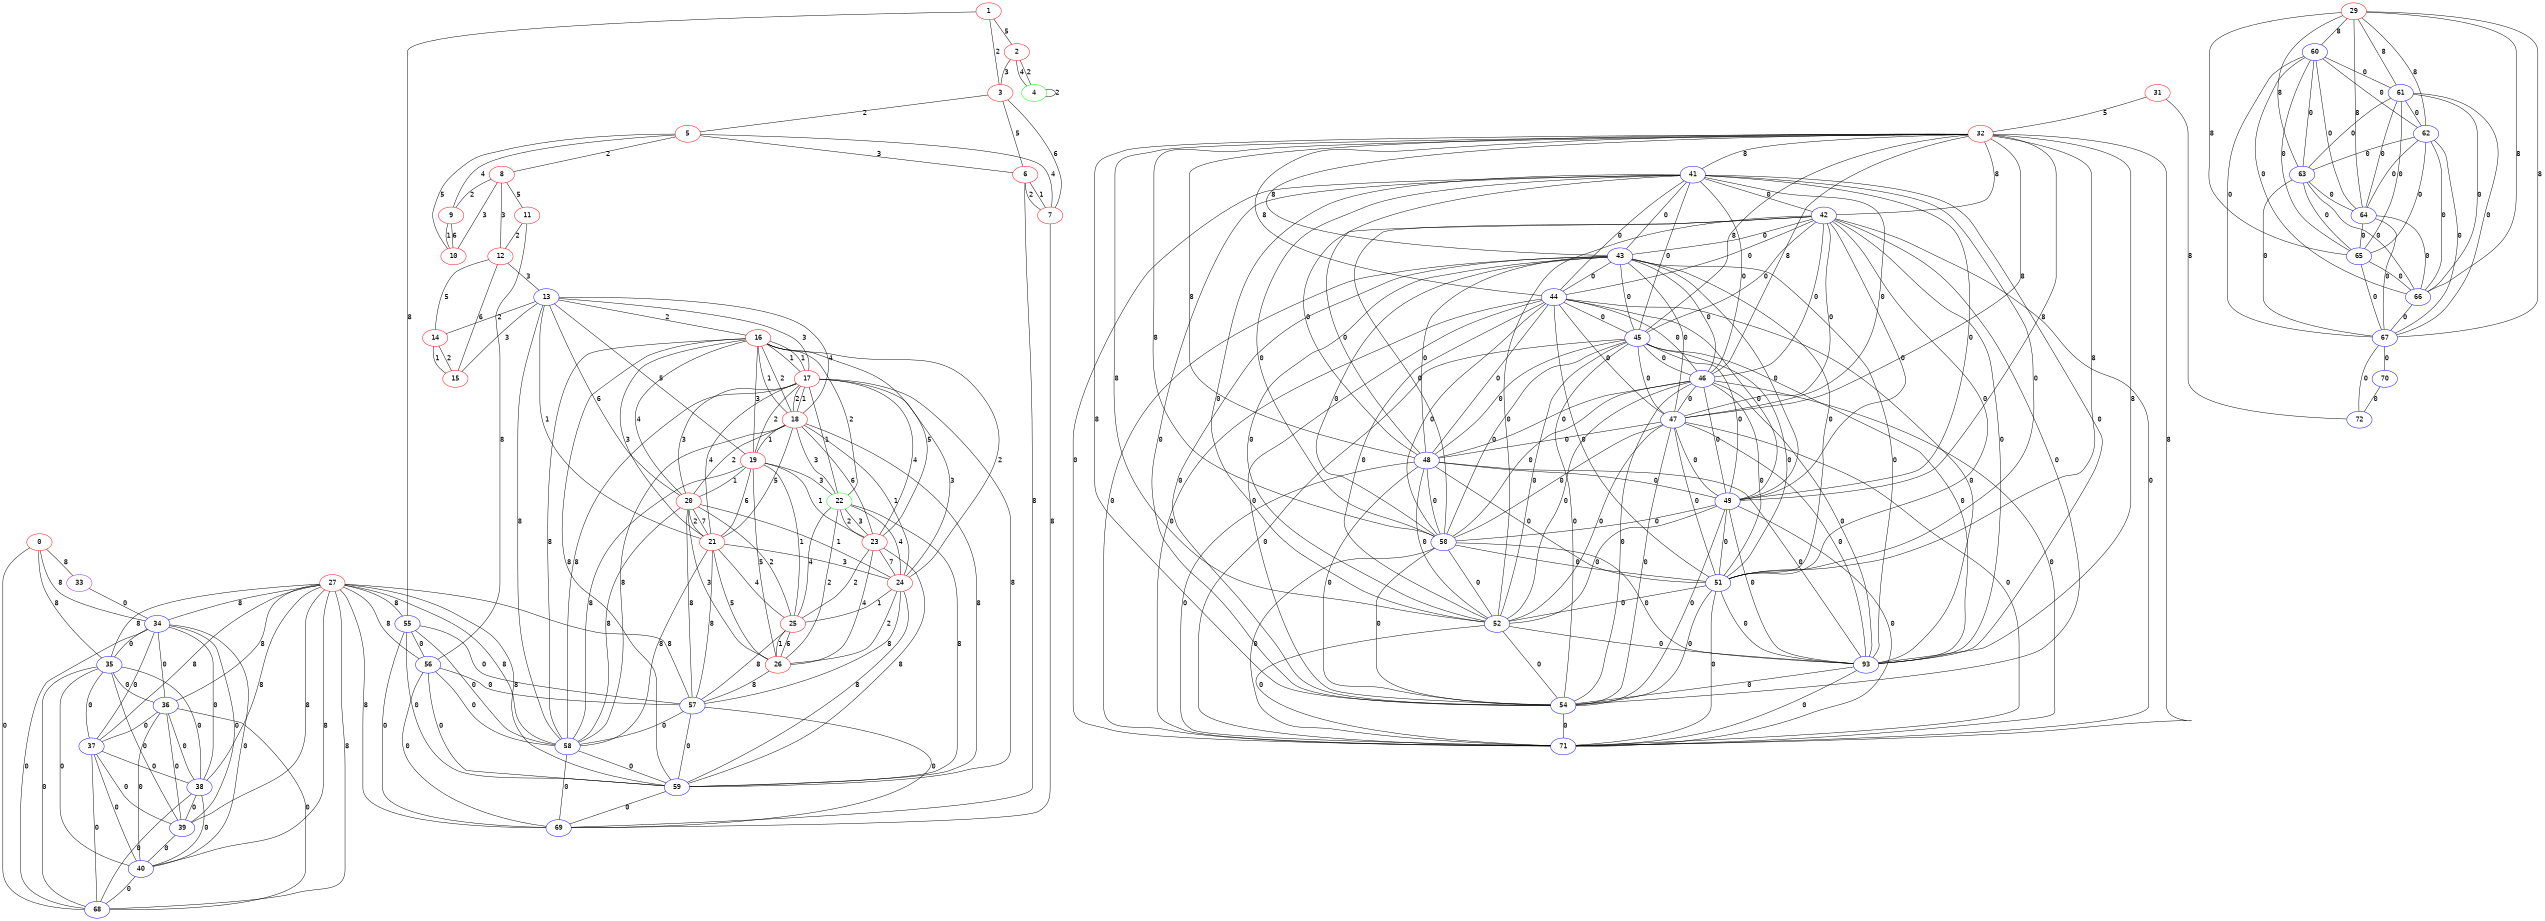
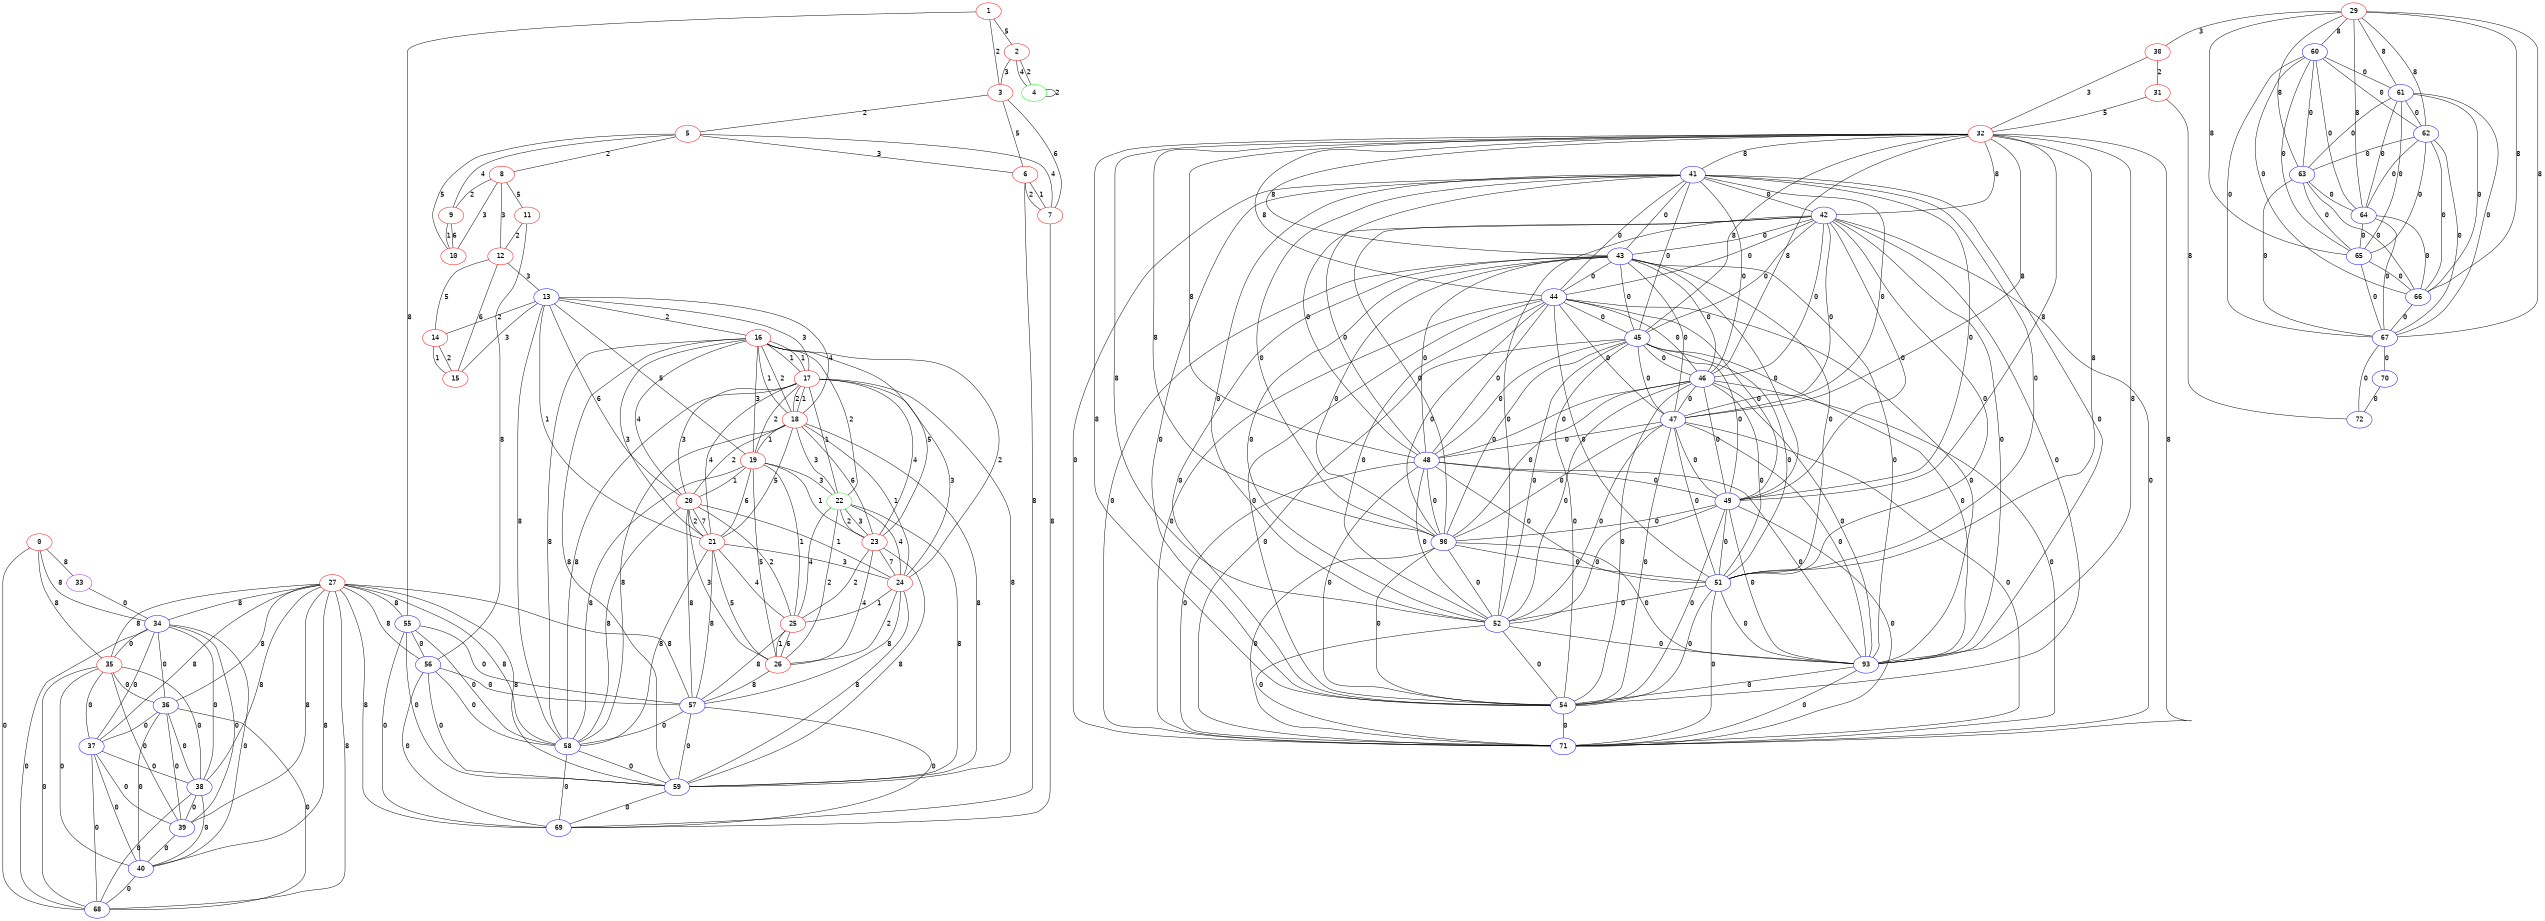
node "30": added
node "50": label "50" -> "90"
node "35": color blue -> red
